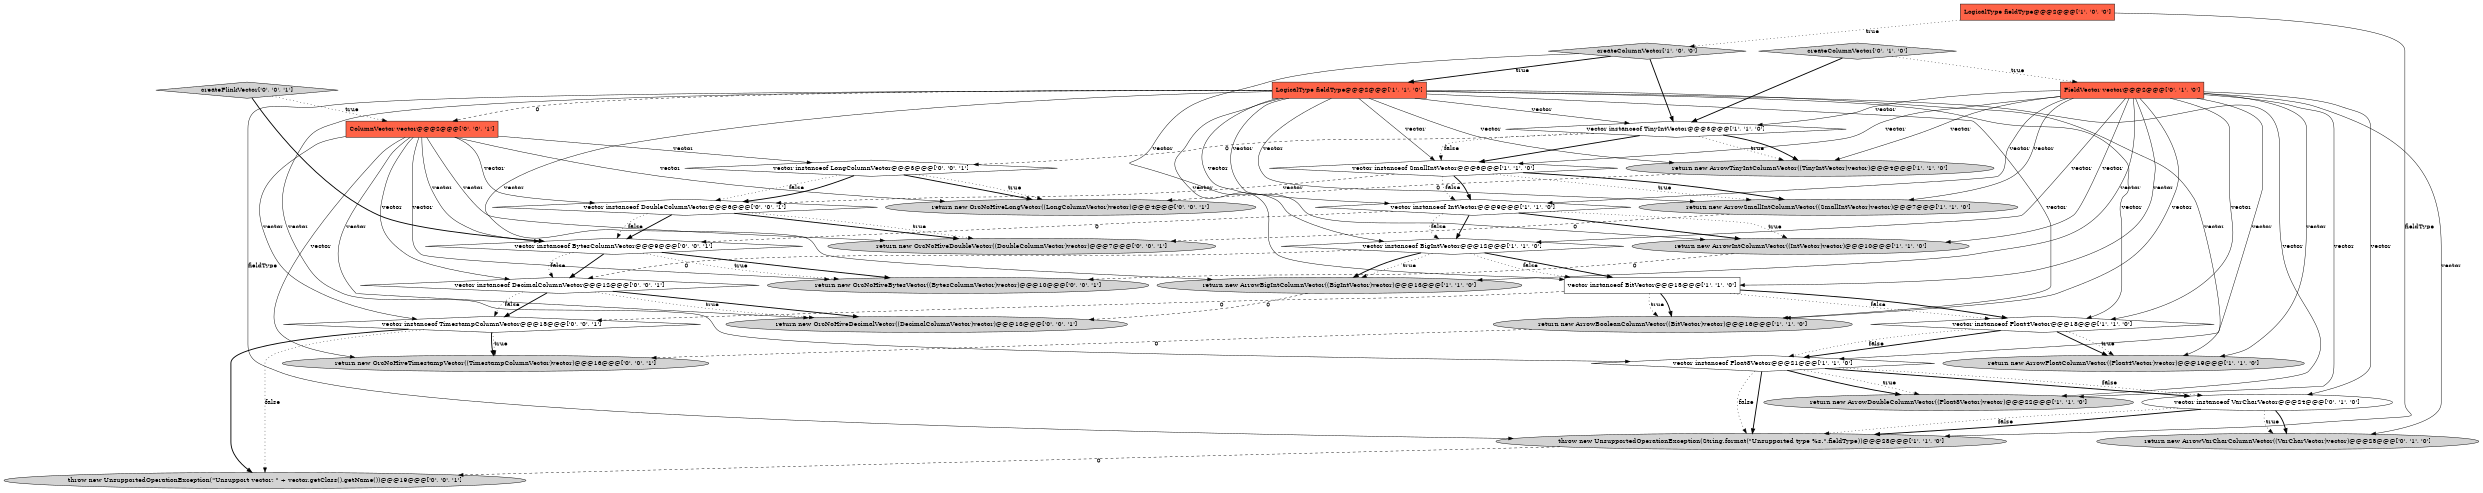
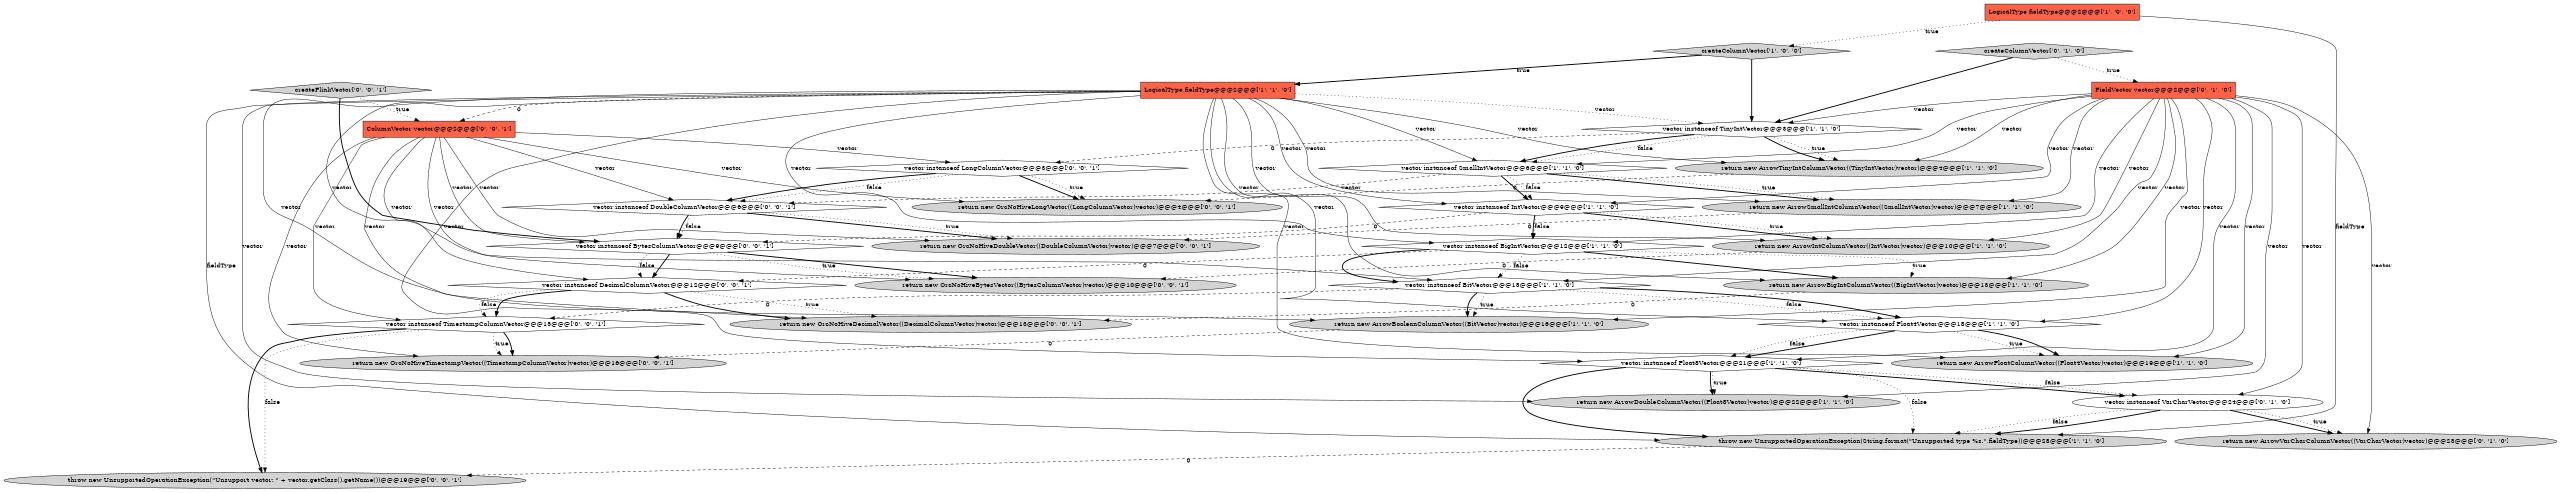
edge "createColumnVector['1', '0', '0']" -> "vector instanceof BigIntVector@@@12@@@['1', '1', '0']": now "LogicalType fieldType@@@2@@@['1', '1', '0']" -> "vector instanceof BigIntVector@@@12@@@['1', '1', '0']"
edge "LogicalType fieldType@@@2@@@['1', '1', '0']" -> "vector instanceof TinyIntVector@@@3@@@['1', '1', '0']": style solid -> dotted
node "vector instanceof BitVector@@@15@@@['1', '1', '0']": shape box -> diamond
